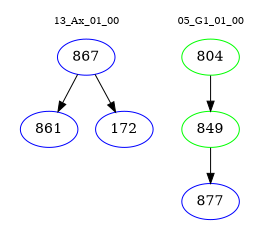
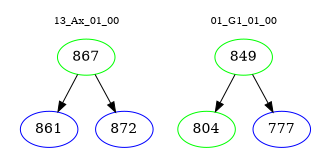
cluster "05_G1_01_00": label "05_G1_01_00" -> "01_G1_01_00"
node "867": color blue -> green
edge "804" -> "849": reversed
node "172": label "172" -> "872"
node "877": label "877" -> "777"
